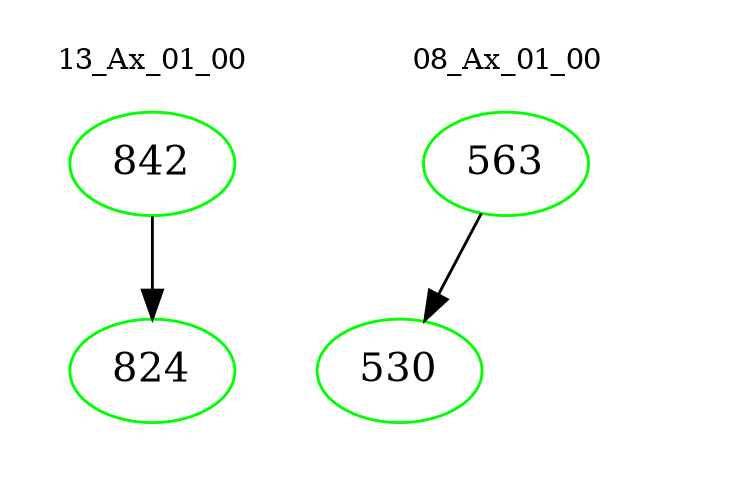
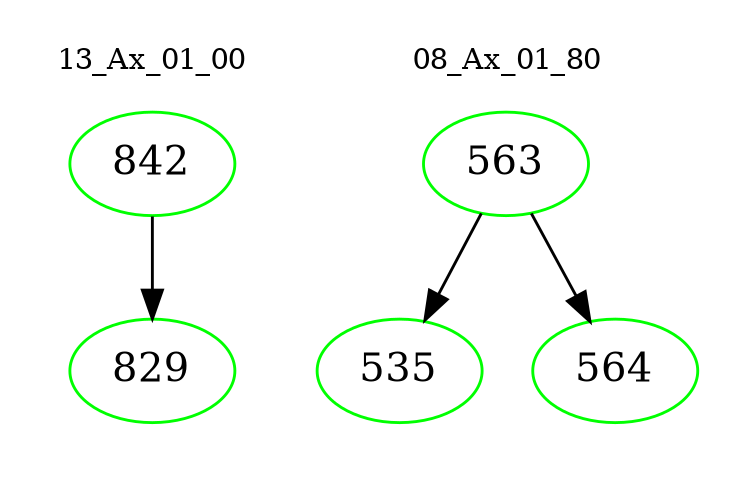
cluster "08_Ax_01_00": label "08_Ax_01_00" -> "08_Ax_01_80"
node "824": label "824" -> "829"
node "530": label "530" -> "535"
node "564": added
